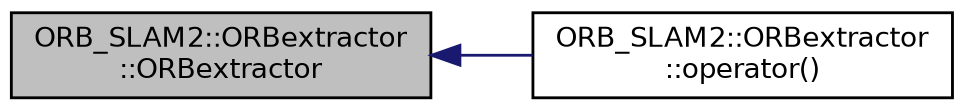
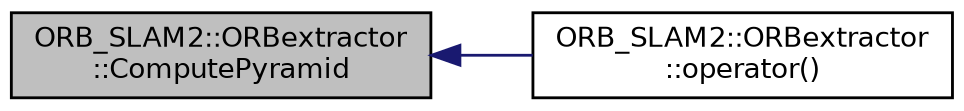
node "ORB_SLAM2::ORBextractor ::ORBextractor": label "ORB_SLAM2::ORBextractor ::ORBextractor" -> "ORB_SLAM2::ORBextractor ::ComputePyramid"
